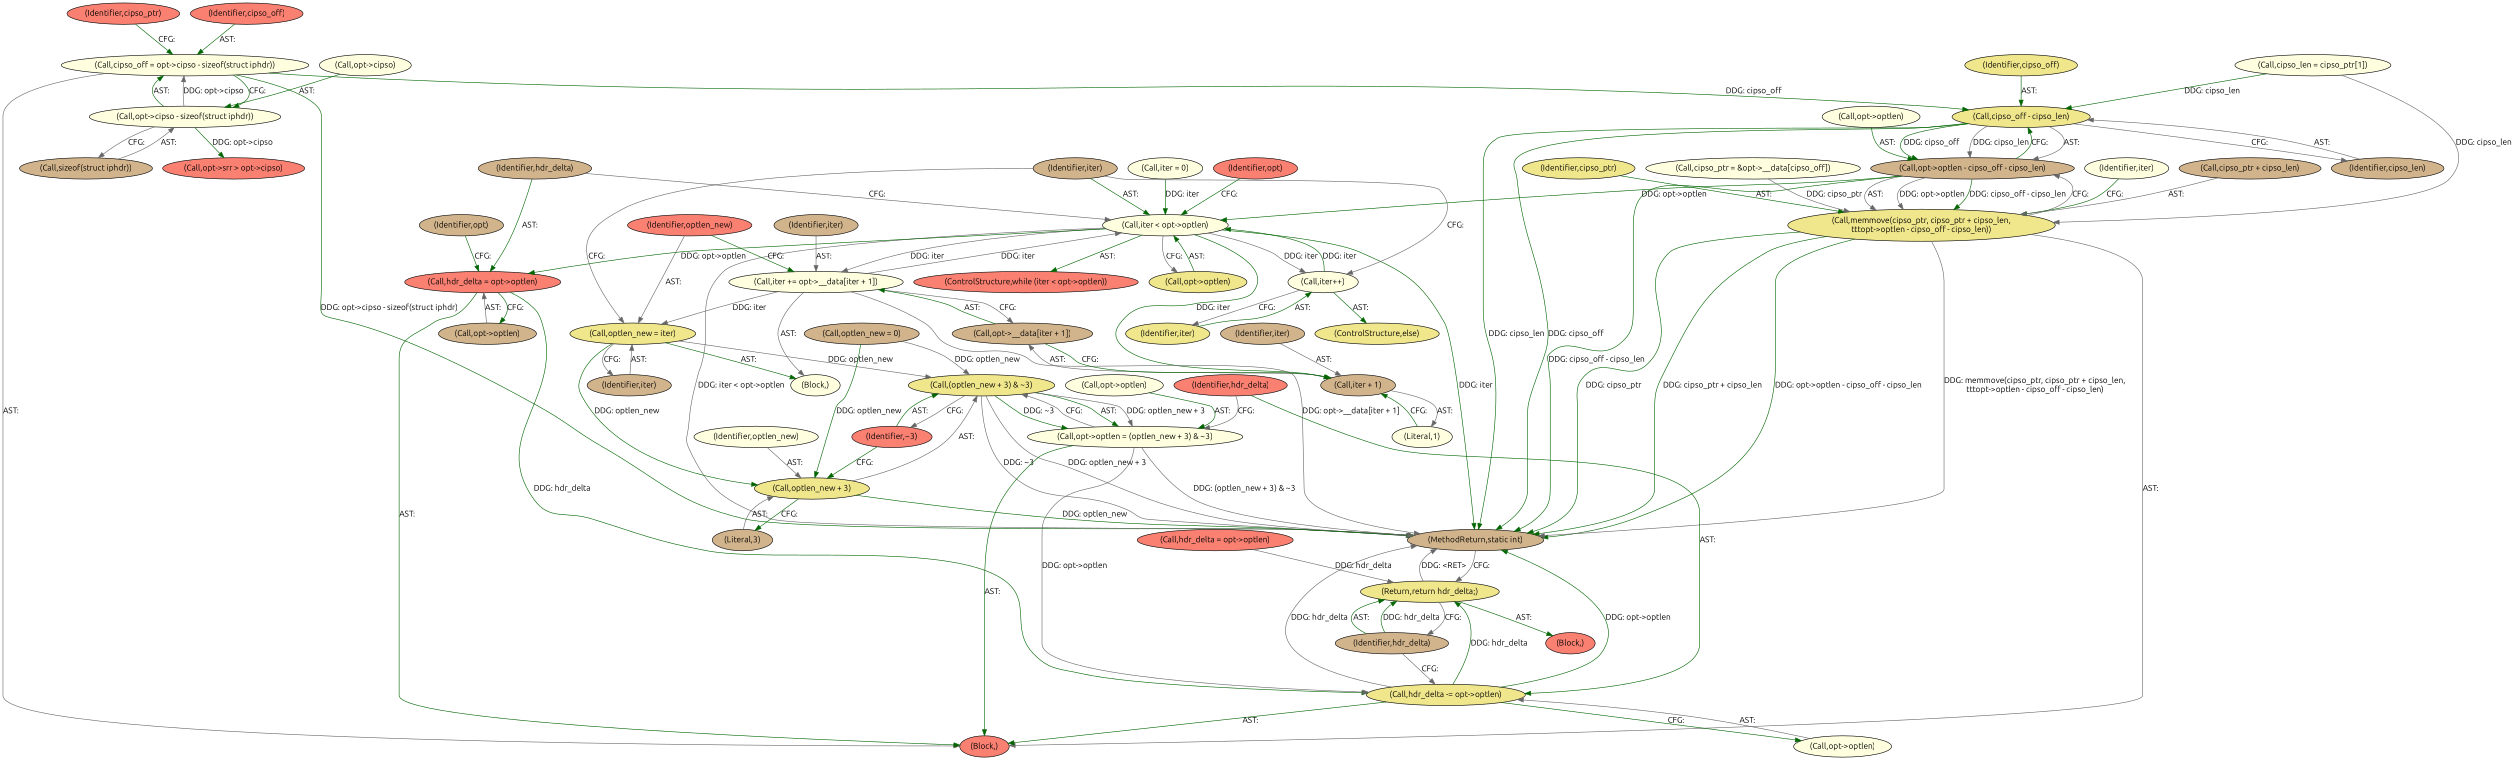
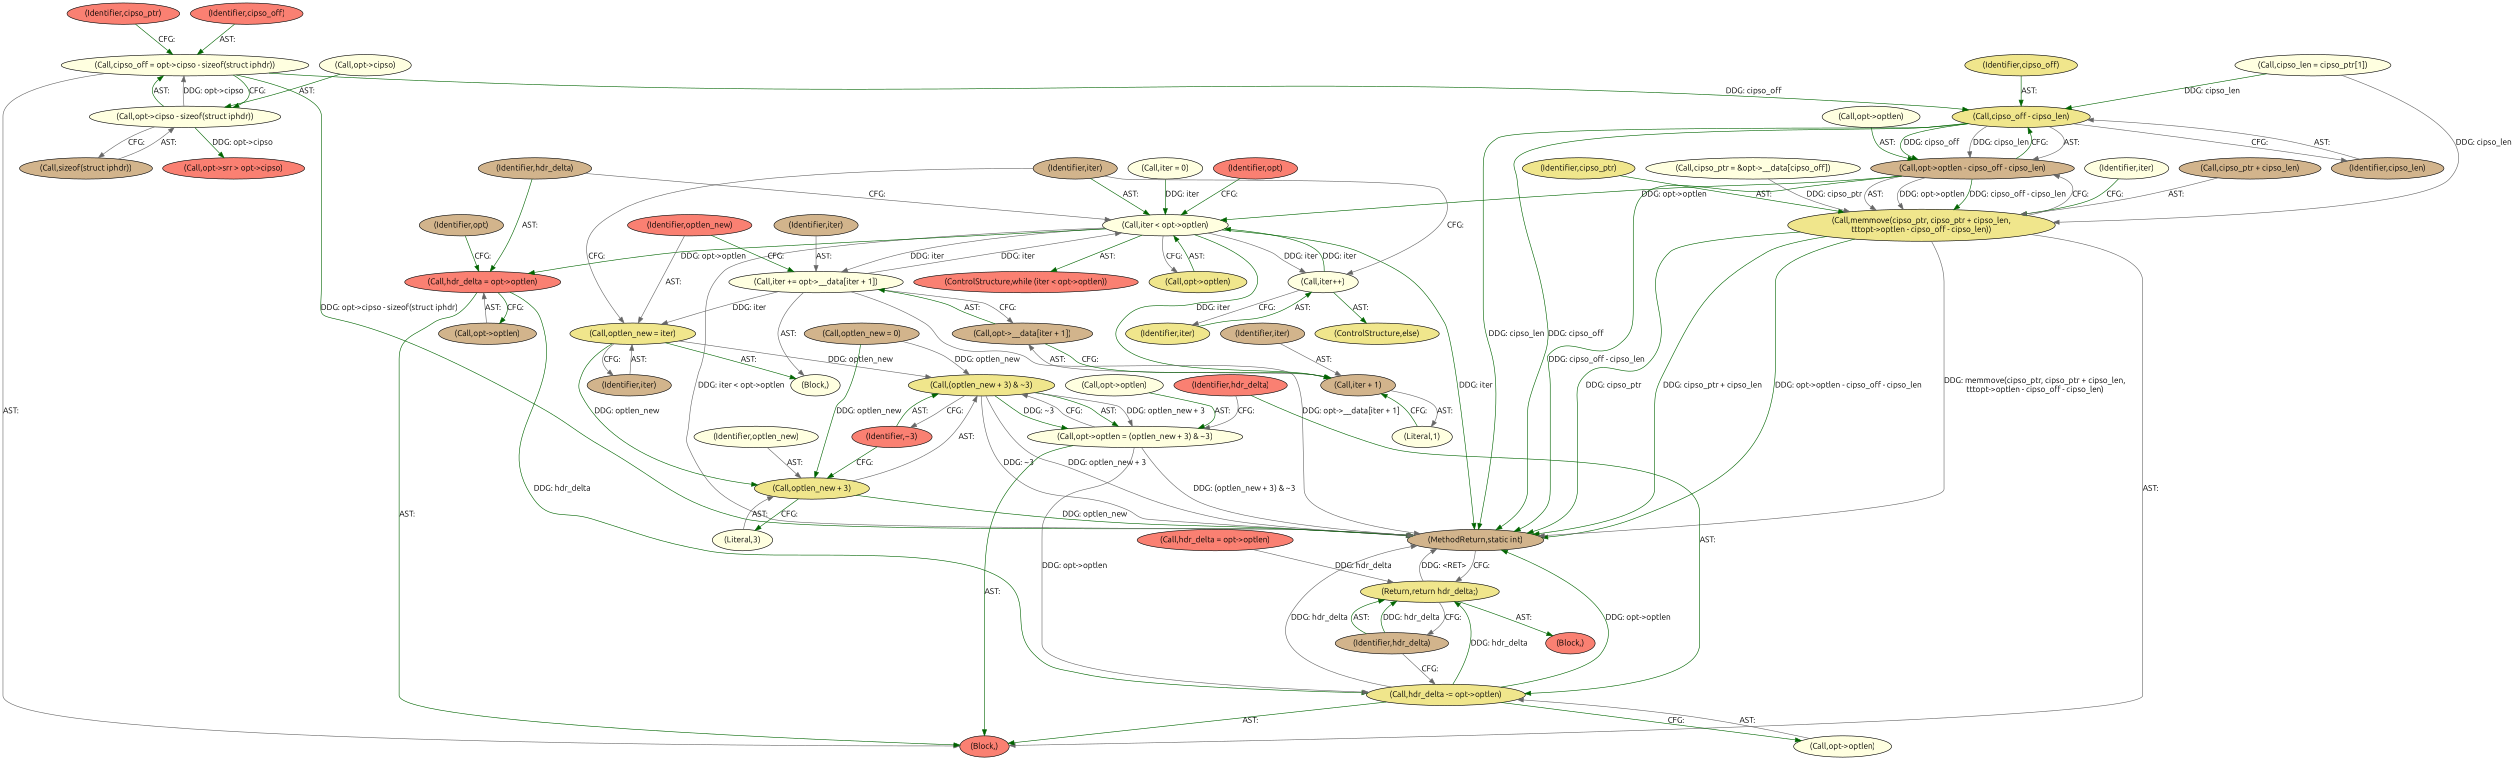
node "(Literal,3)": fillcolor tan -> lightyellow
